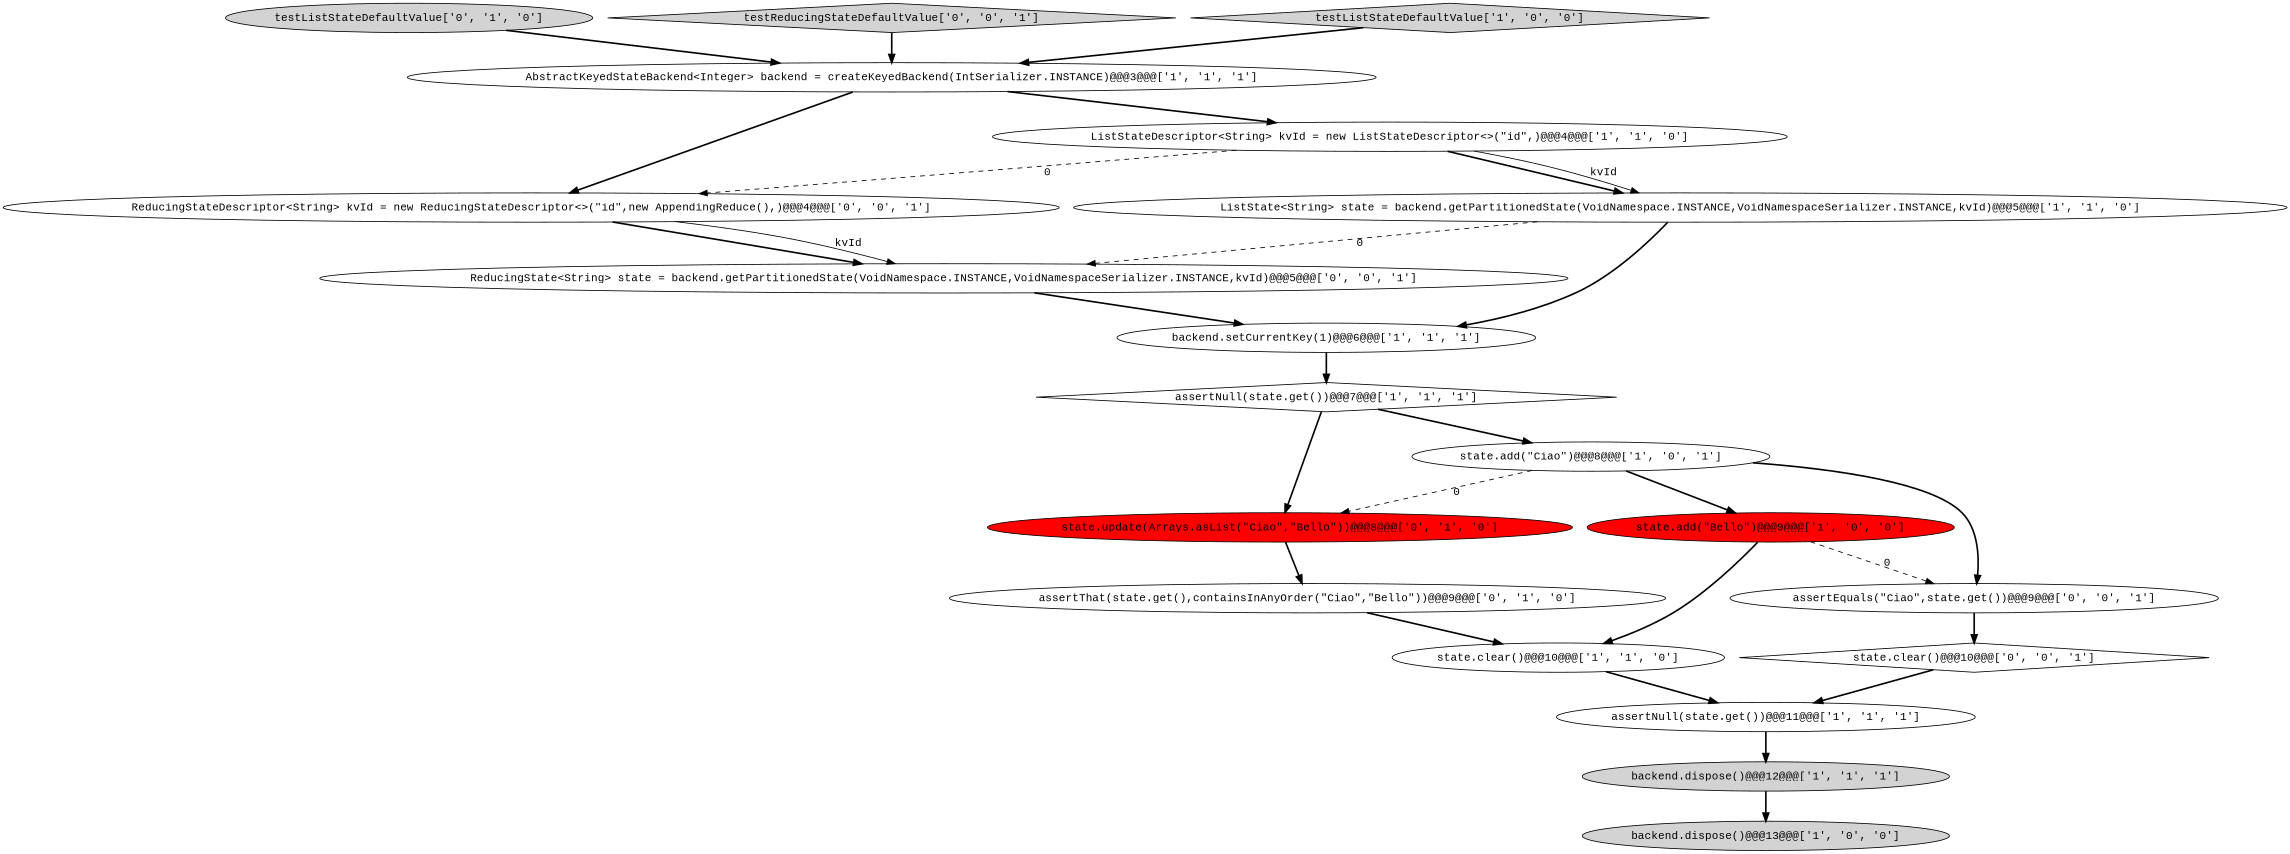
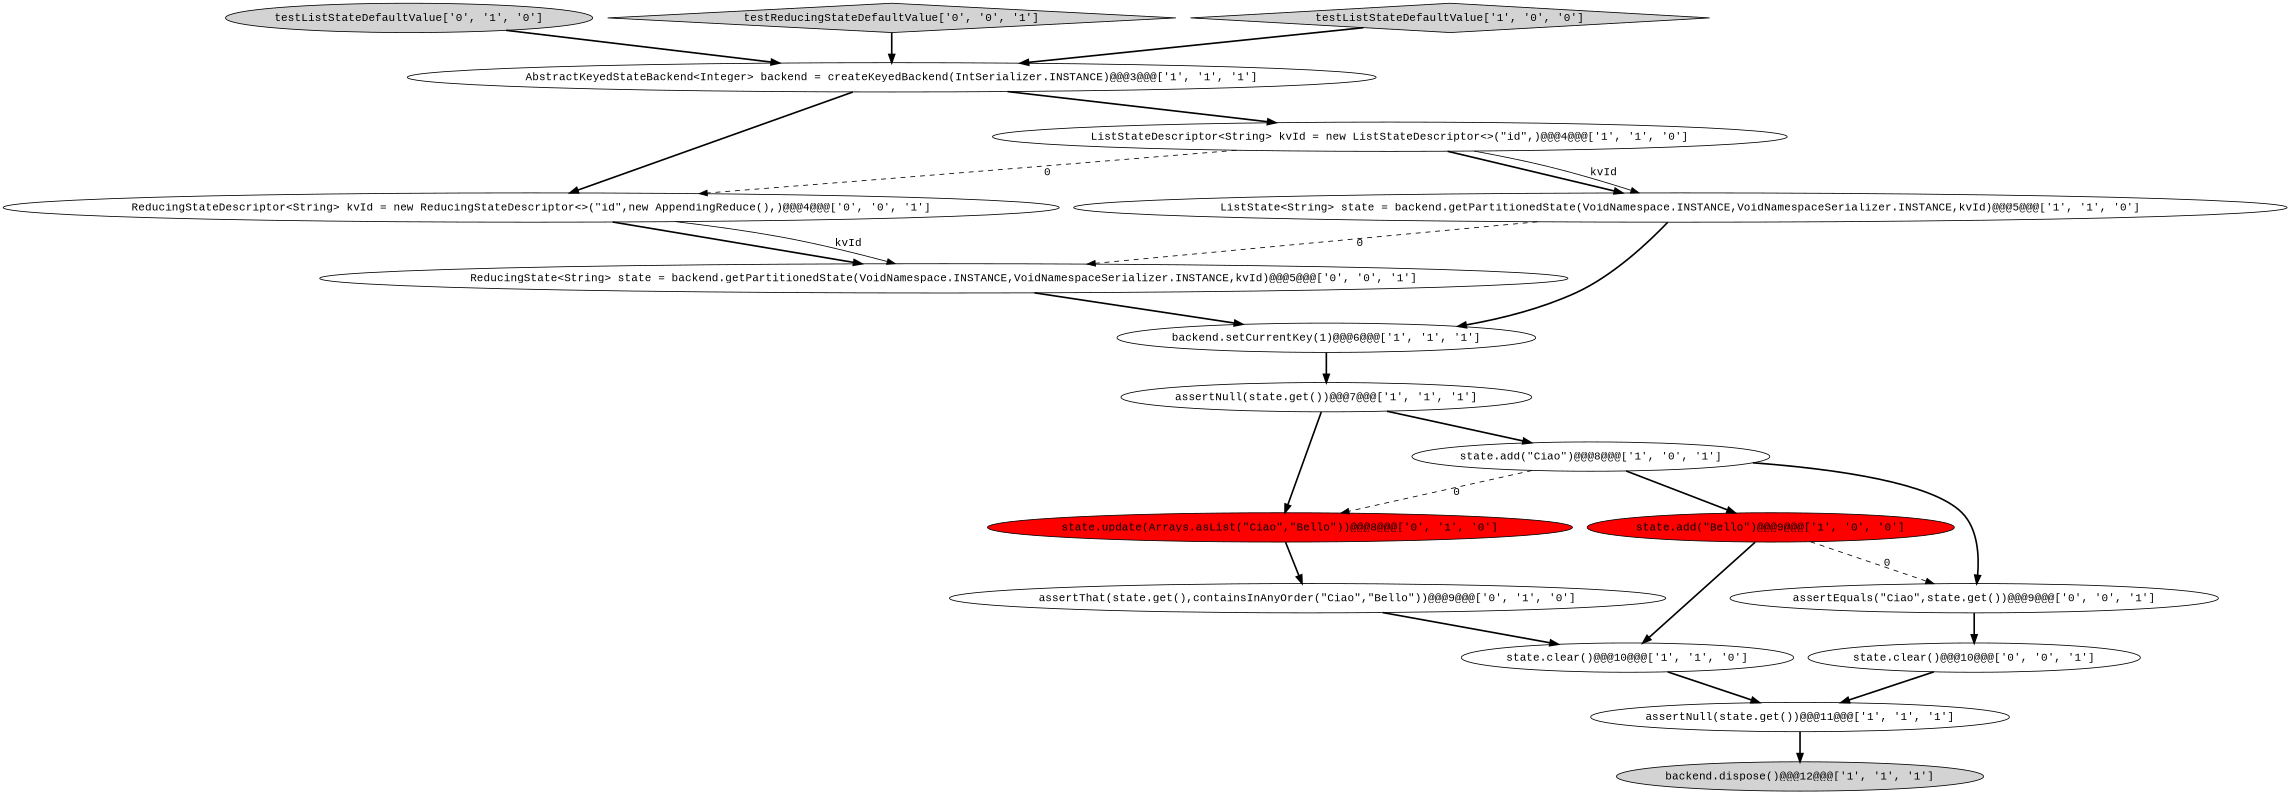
node "assertNull(state.get())@@@7@@@['1', '1', '1']": shape diamond -> ellipse
node "state.clear()@@@10@@@['0', '0', '1']": shape diamond -> ellipse
node "backend.dispose()@@@13@@@['1', '0', '0']": removed
